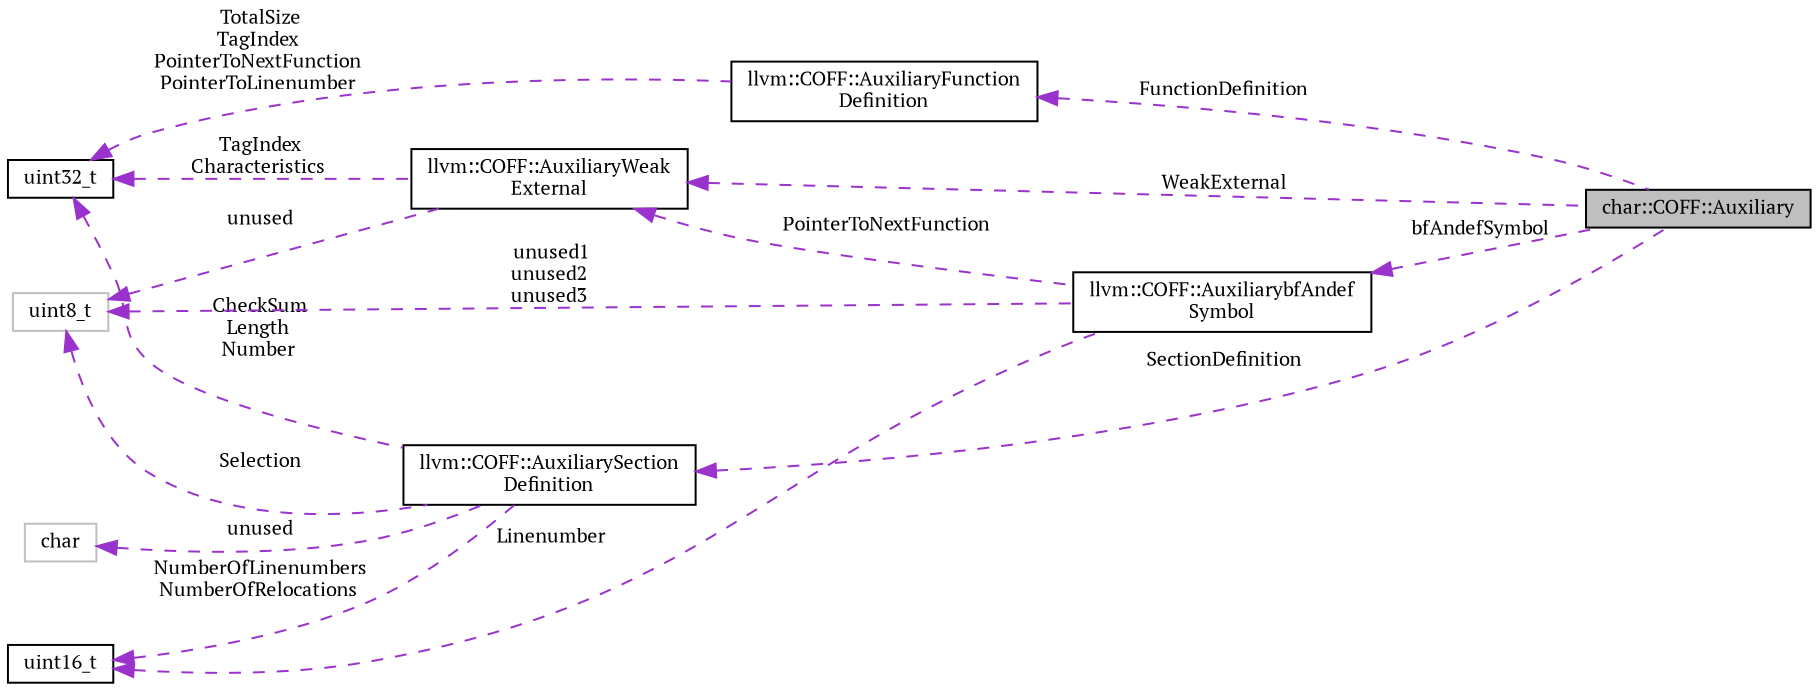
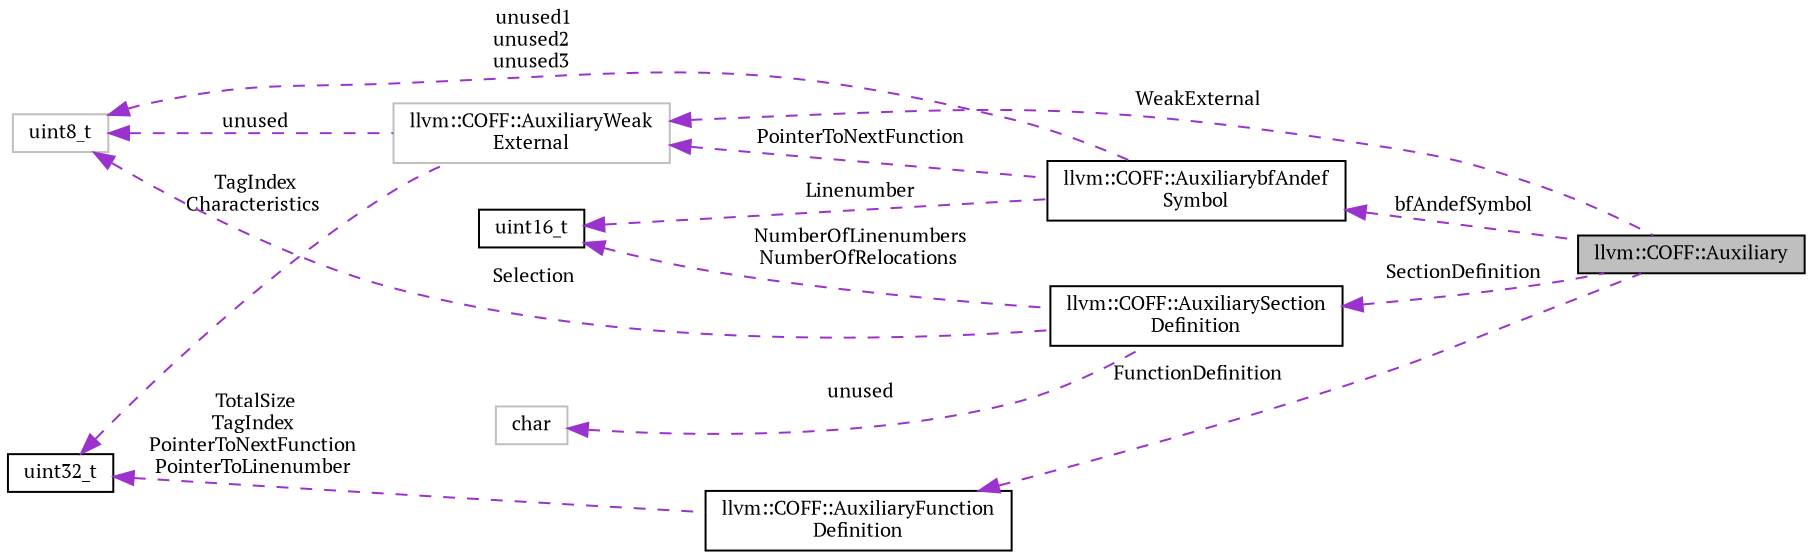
node "llvm::COFF::AuxiliaryWeak External": color black -> grey75
node "char::COFF::Auxiliary": label "char::COFF::Auxiliary" -> "llvm::COFF::Auxiliary"
edge "llvm::COFF::AuxiliarySection Definition" -> "uint32_t": removed, label "CheckSum Length Number"
